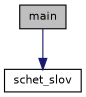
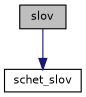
node "main": label "main" -> "slov"
